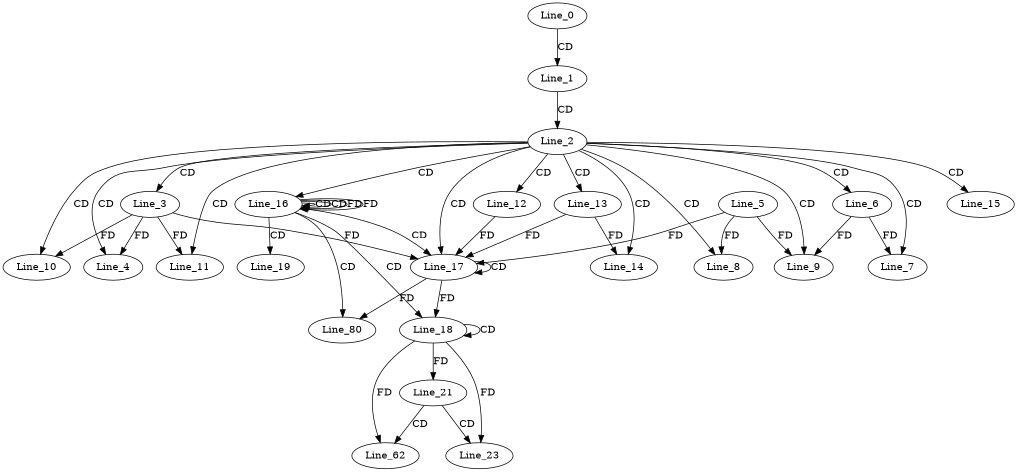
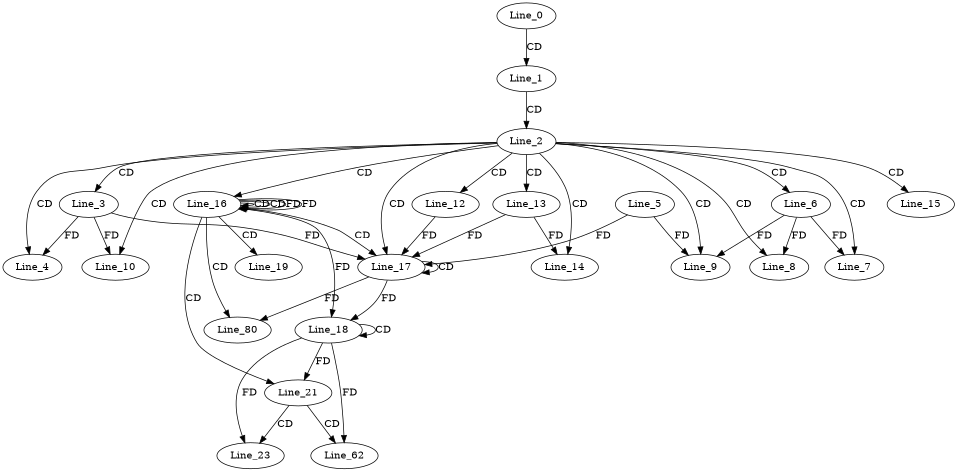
edge "Line_5" -> "Line_8": now "Line_6" -> "Line_8"
node "Line_11": removed
edge "Line_16" -> "Line_18": label "CD" -> "FD"
edge "Line_16" -> "Line_21": added, label "CD"
